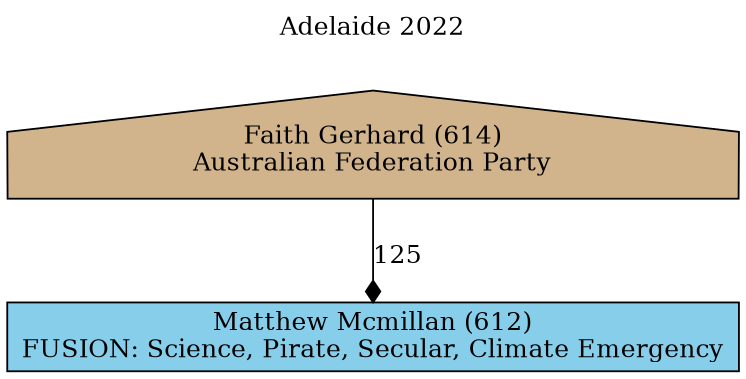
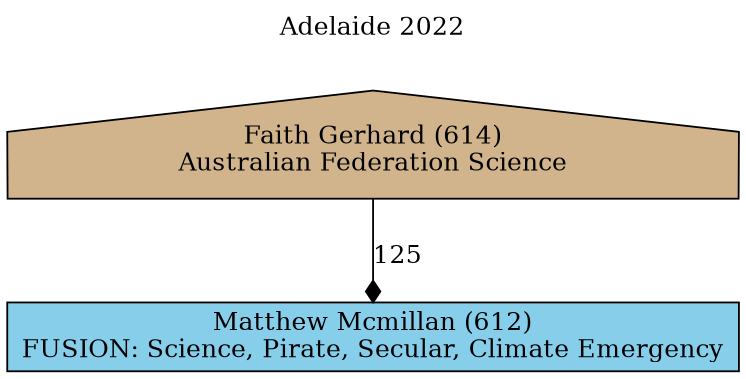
node "Faith Gerhard (614) Australian Federation Party": label "Faith Gerhard (614) Australian Federation Party" -> "Faith Gerhard (614) Australian Federation Science"
